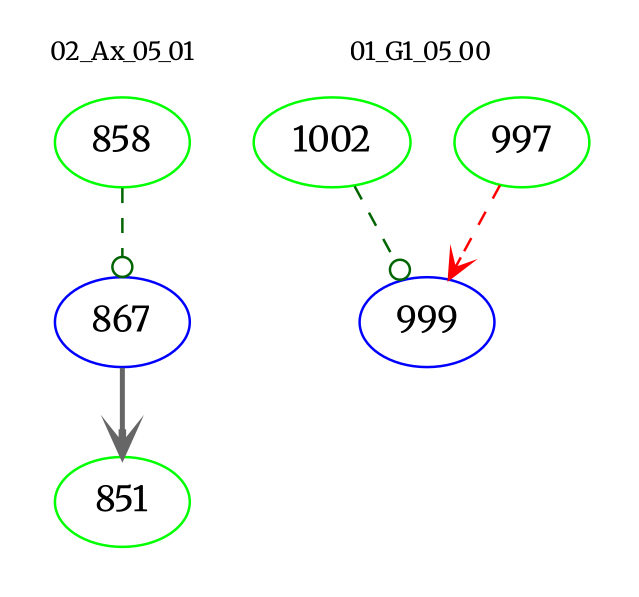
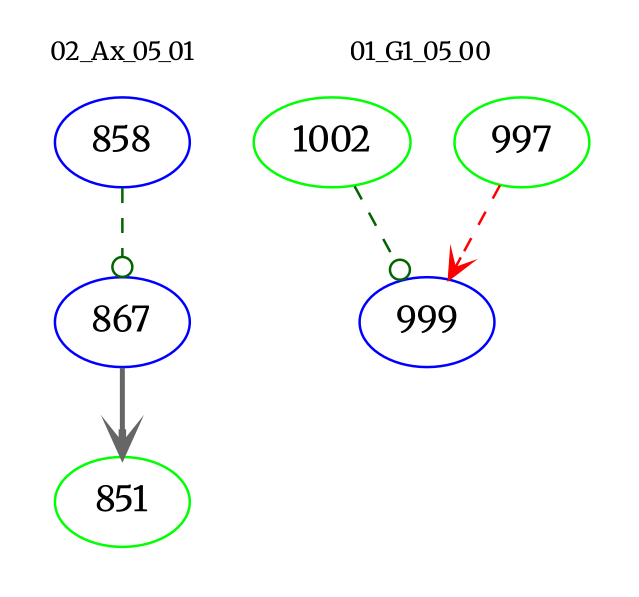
node "858": color green -> blue
